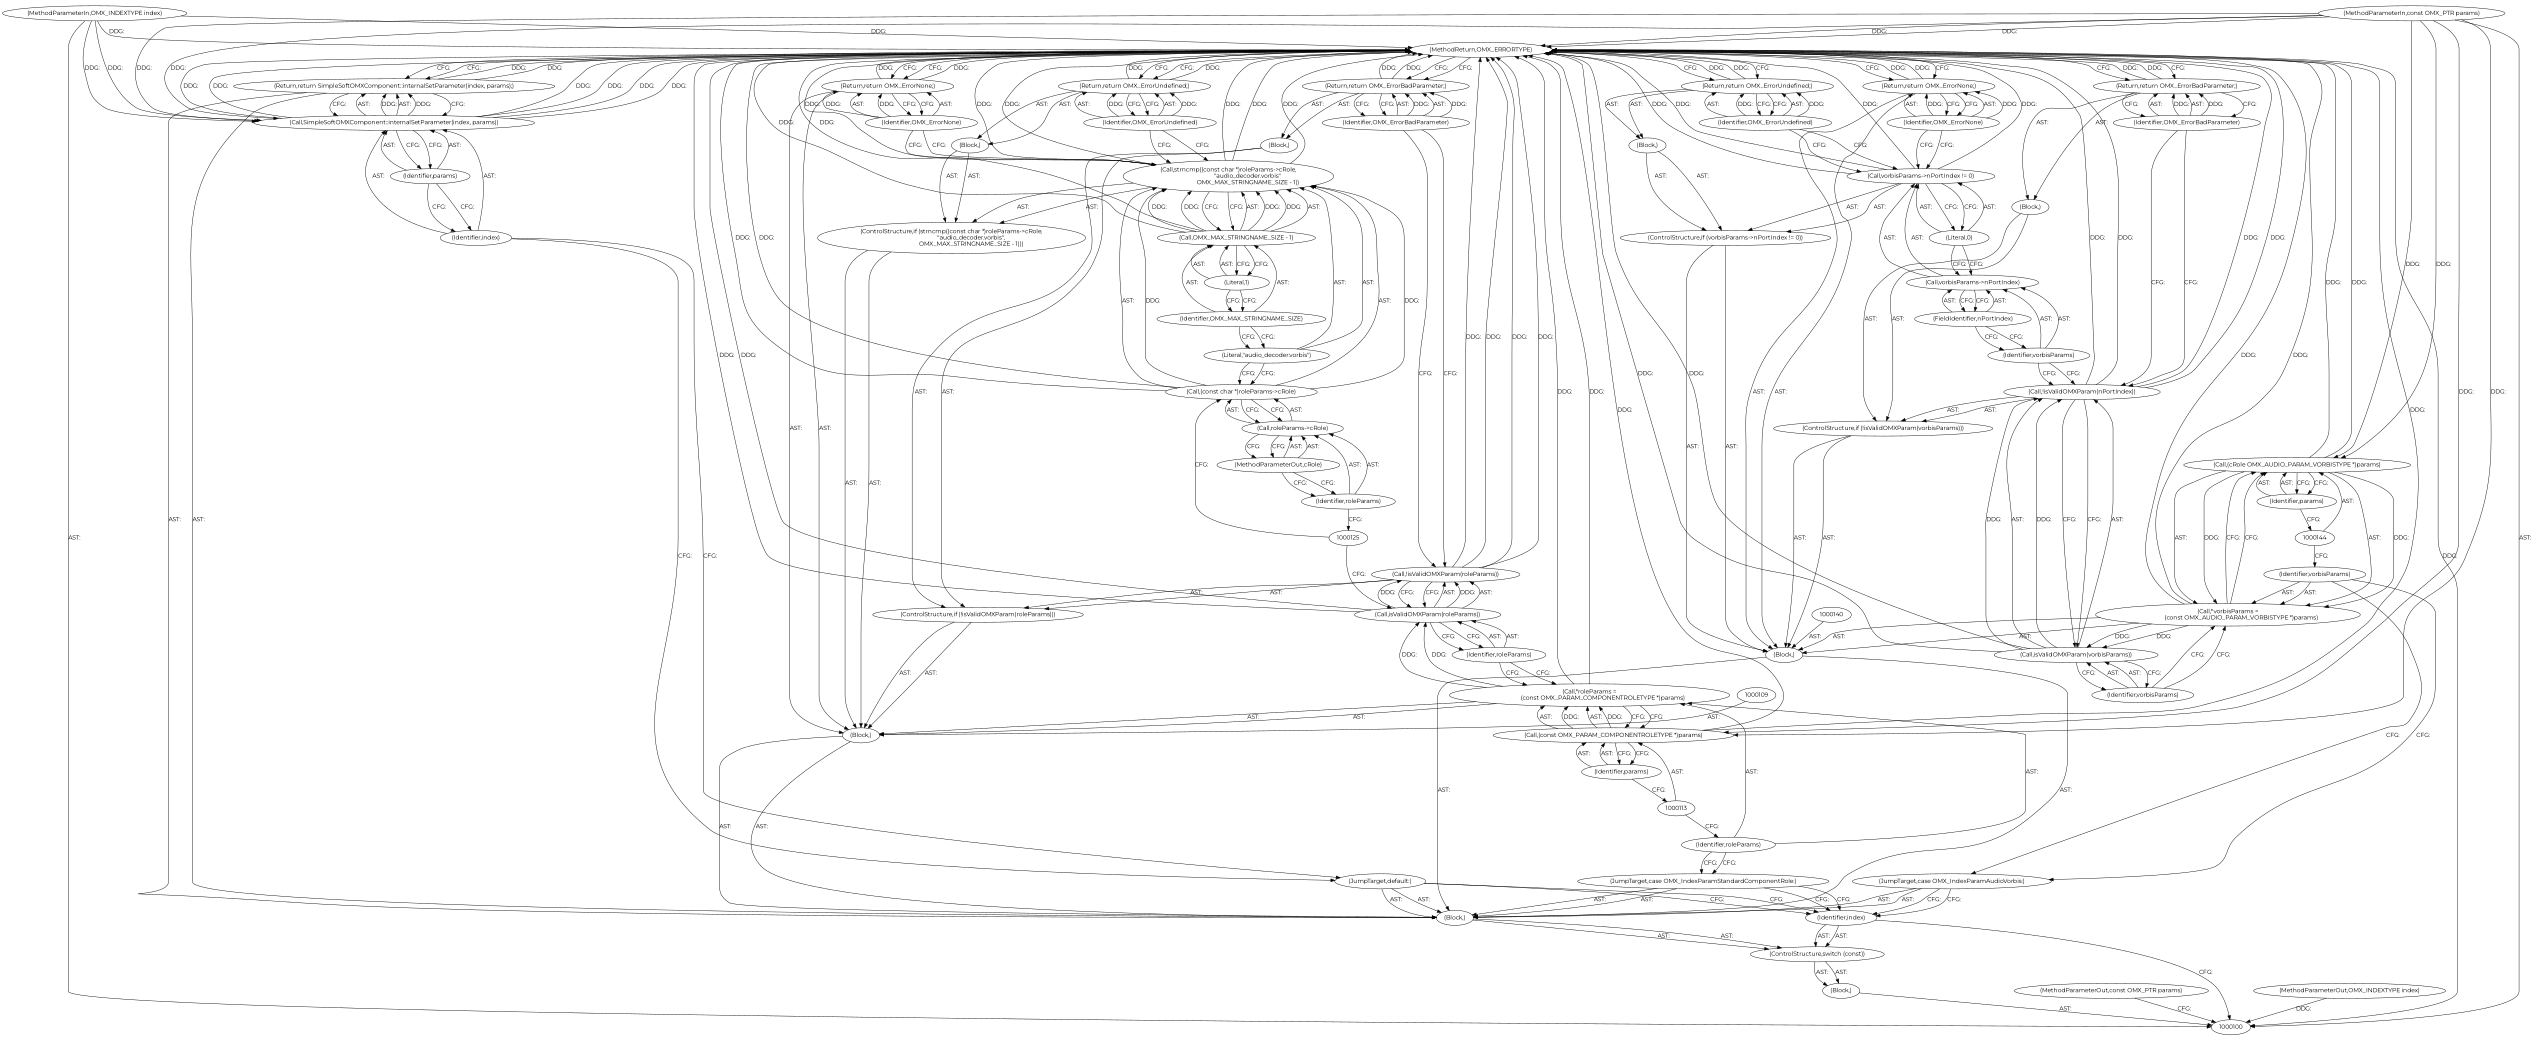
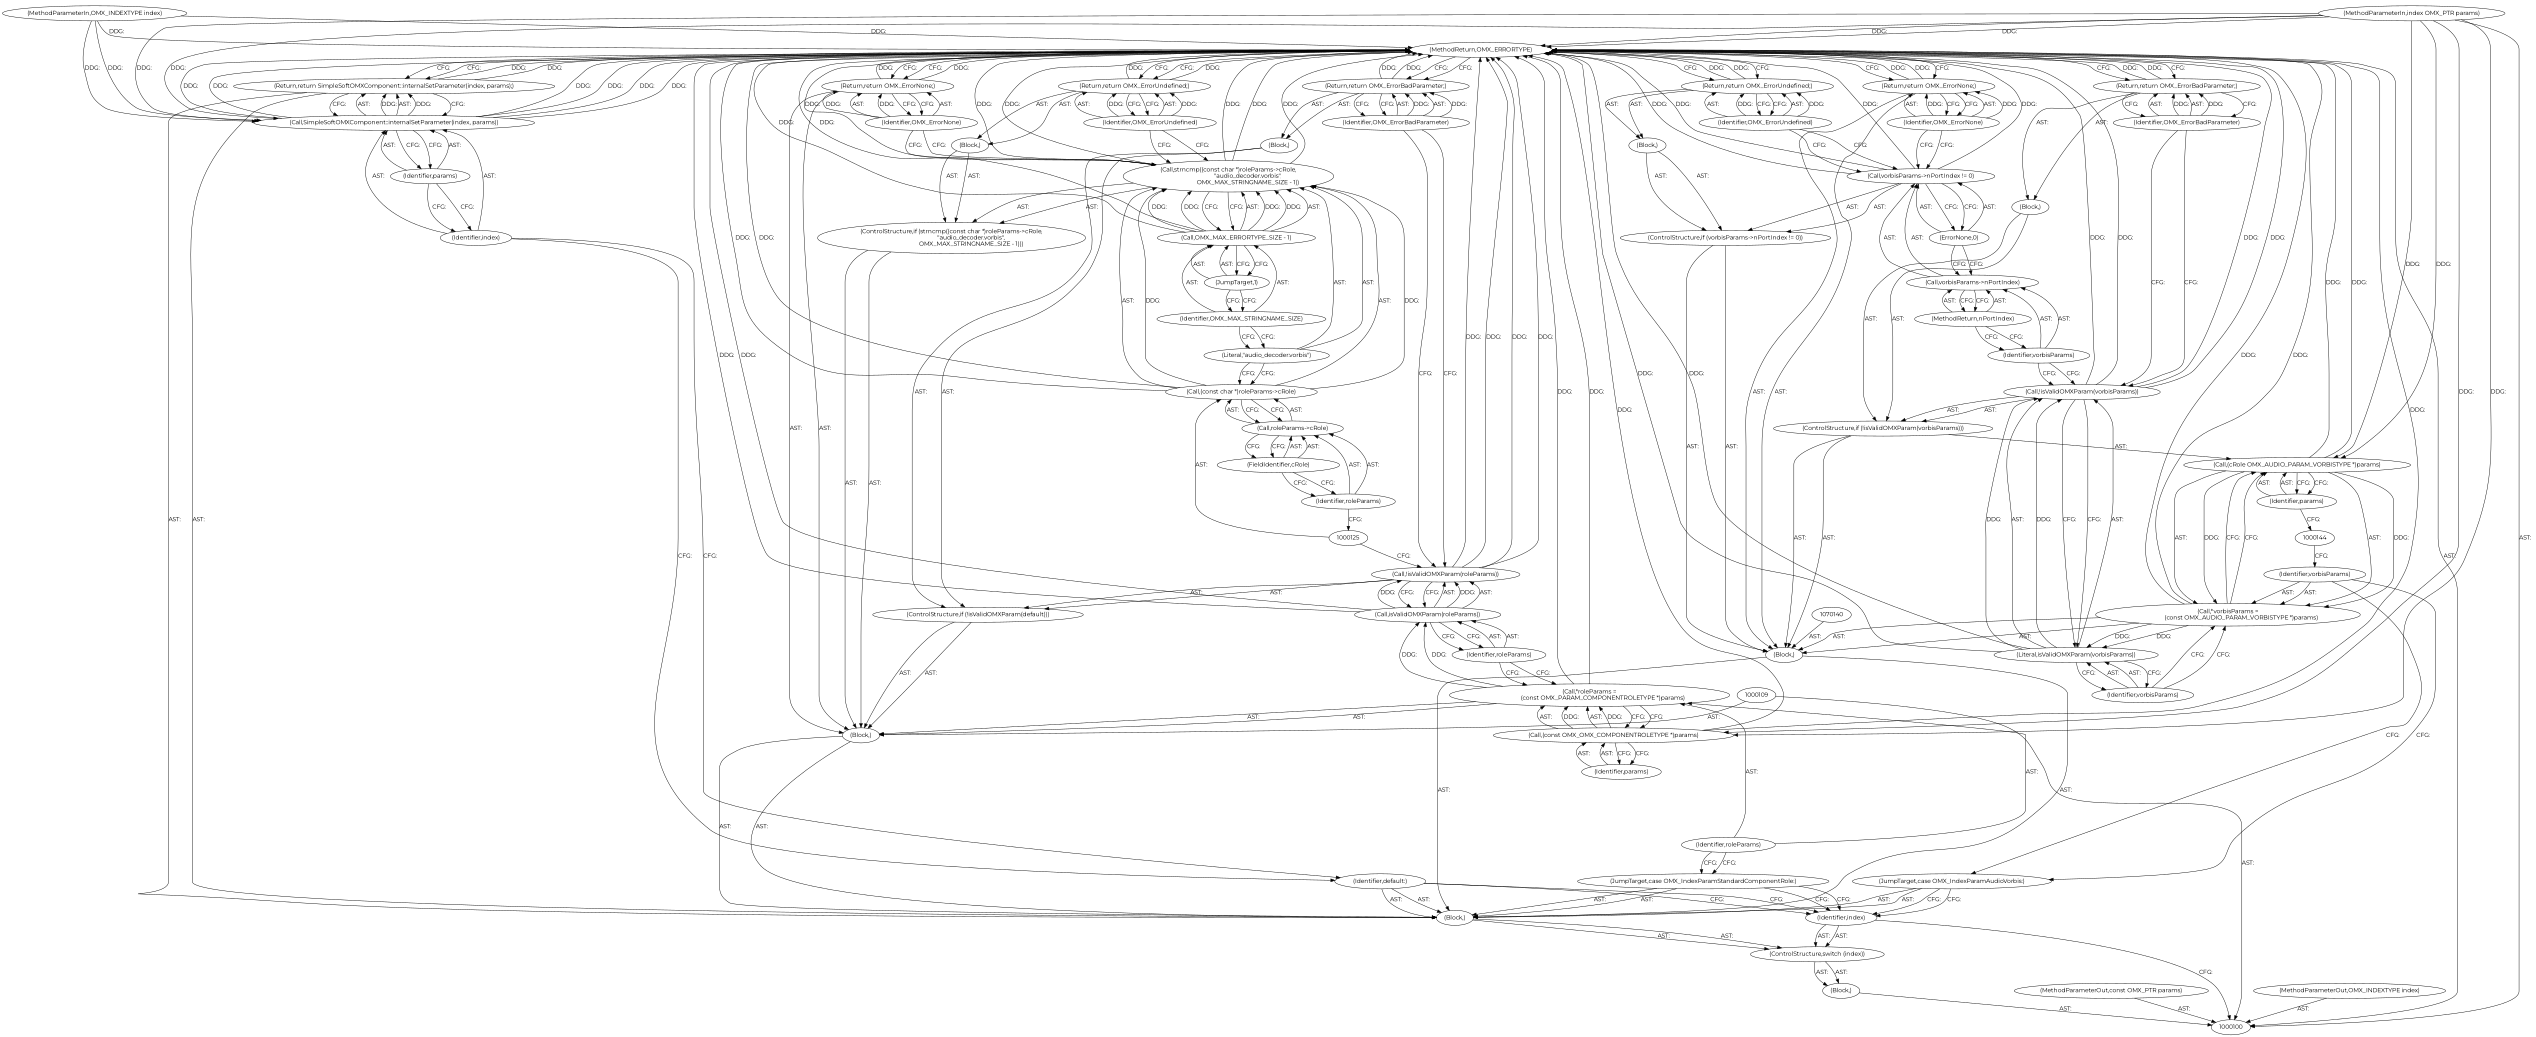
node "(MethodParameterIn,const OMX_PTR params)": label "(MethodParameterIn,const OMX_PTR params)" -> "(MethodParameterIn,index OMX_PTR params)"
node "(Call,OMX_MAX_STRINGNAME_SIZE - 1)": label "(Call,OMX_MAX_STRINGNAME_SIZE - 1)" -> "(Call,OMX_MAX_ERRORTYPE_SIZE - 1)"
node "(Literal,0)": label "(Literal,0)" -> "(ErrorNone,0)"
node "(Literal,1)": label "(Literal,1)" -> "(JumpTarget,1)"
node "(FieldIdentifier,nPortIndex)": label "(FieldIdentifier,nPortIndex)" -> "(MethodReturn,nPortIndex)"
node "(Call,!isValidOMXParam(nPortIndex))": label "(Call,!isValidOMXParam(nPortIndex))" -> "(Call,!isValidOMXParam(vorbisParams))"
edge "1000125" -> "(Call,(const char *)roleParams->cRole)": label "CFG: " -> "AST: "
node "(MethodParameterOut,cRole)": label "(MethodParameterOut,cRole)" -> "(FieldIdentifier,cRole)"
edge "1000144" -> "(Call,(cRole OMX_AUDIO_PARAM_VORBISTYPE *)params)": now "(ControlStructure,if (!isValidOMXParam(vorbisParams)))" -> "(Call,(cRole OMX_AUDIO_PARAM_VORBISTYPE *)params)"
edge "(MethodReturn,OMX_ERRORTYPE)" -> "1000100": label "DDG: " -> "AST: "
edge "1000125" -> "(Call,isValidOMXParam(roleParams))": now "1000125" -> "(Call,!isValidOMXParam(roleParams))"
node "(ControlStructure,if (!isValidOMXParam(roleParams)))": label "(ControlStructure,if (!isValidOMXParam(roleParams)))" -> "(ControlStructure,if (!isValidOMXParam(default)))"
node "1000140": label "1000140" -> "1070140"
node "(Call,isValidOMXParam(vorbisParams))": label "(Call,isValidOMXParam(vorbisParams))" -> "(Literal,isValidOMXParam(vorbisParams))"
node "(Call,(const OMX_PARAM_COMPONENTROLETYPE *)params)": label "(Call,(const OMX_PARAM_COMPONENTROLETYPE *)params)" -> "(Call,(const OMX_OMX_COMPONENTROLETYPE *)params)"
node "1000113": removed
node "(JumpTarget,default:)": label "(JumpTarget,default:)" -> "(Identifier,default:)"
node "(ControlStructure,switch (const))": label "(ControlStructure,switch (const))" -> "(ControlStructure,switch (index))"
edge "(MethodParameterOut,const OMX_PTR params)" -> "1000100": label "CFG: " -> "AST: "
edge "(MethodParameterOut,OMX_INDEXTYPE index)" -> "1000100": label "DDG: " -> "AST: "
edge "(MethodParameterIn,OMX_INDEXTYPE index)" -> "1000100": now "1000109" -> "1000100"
